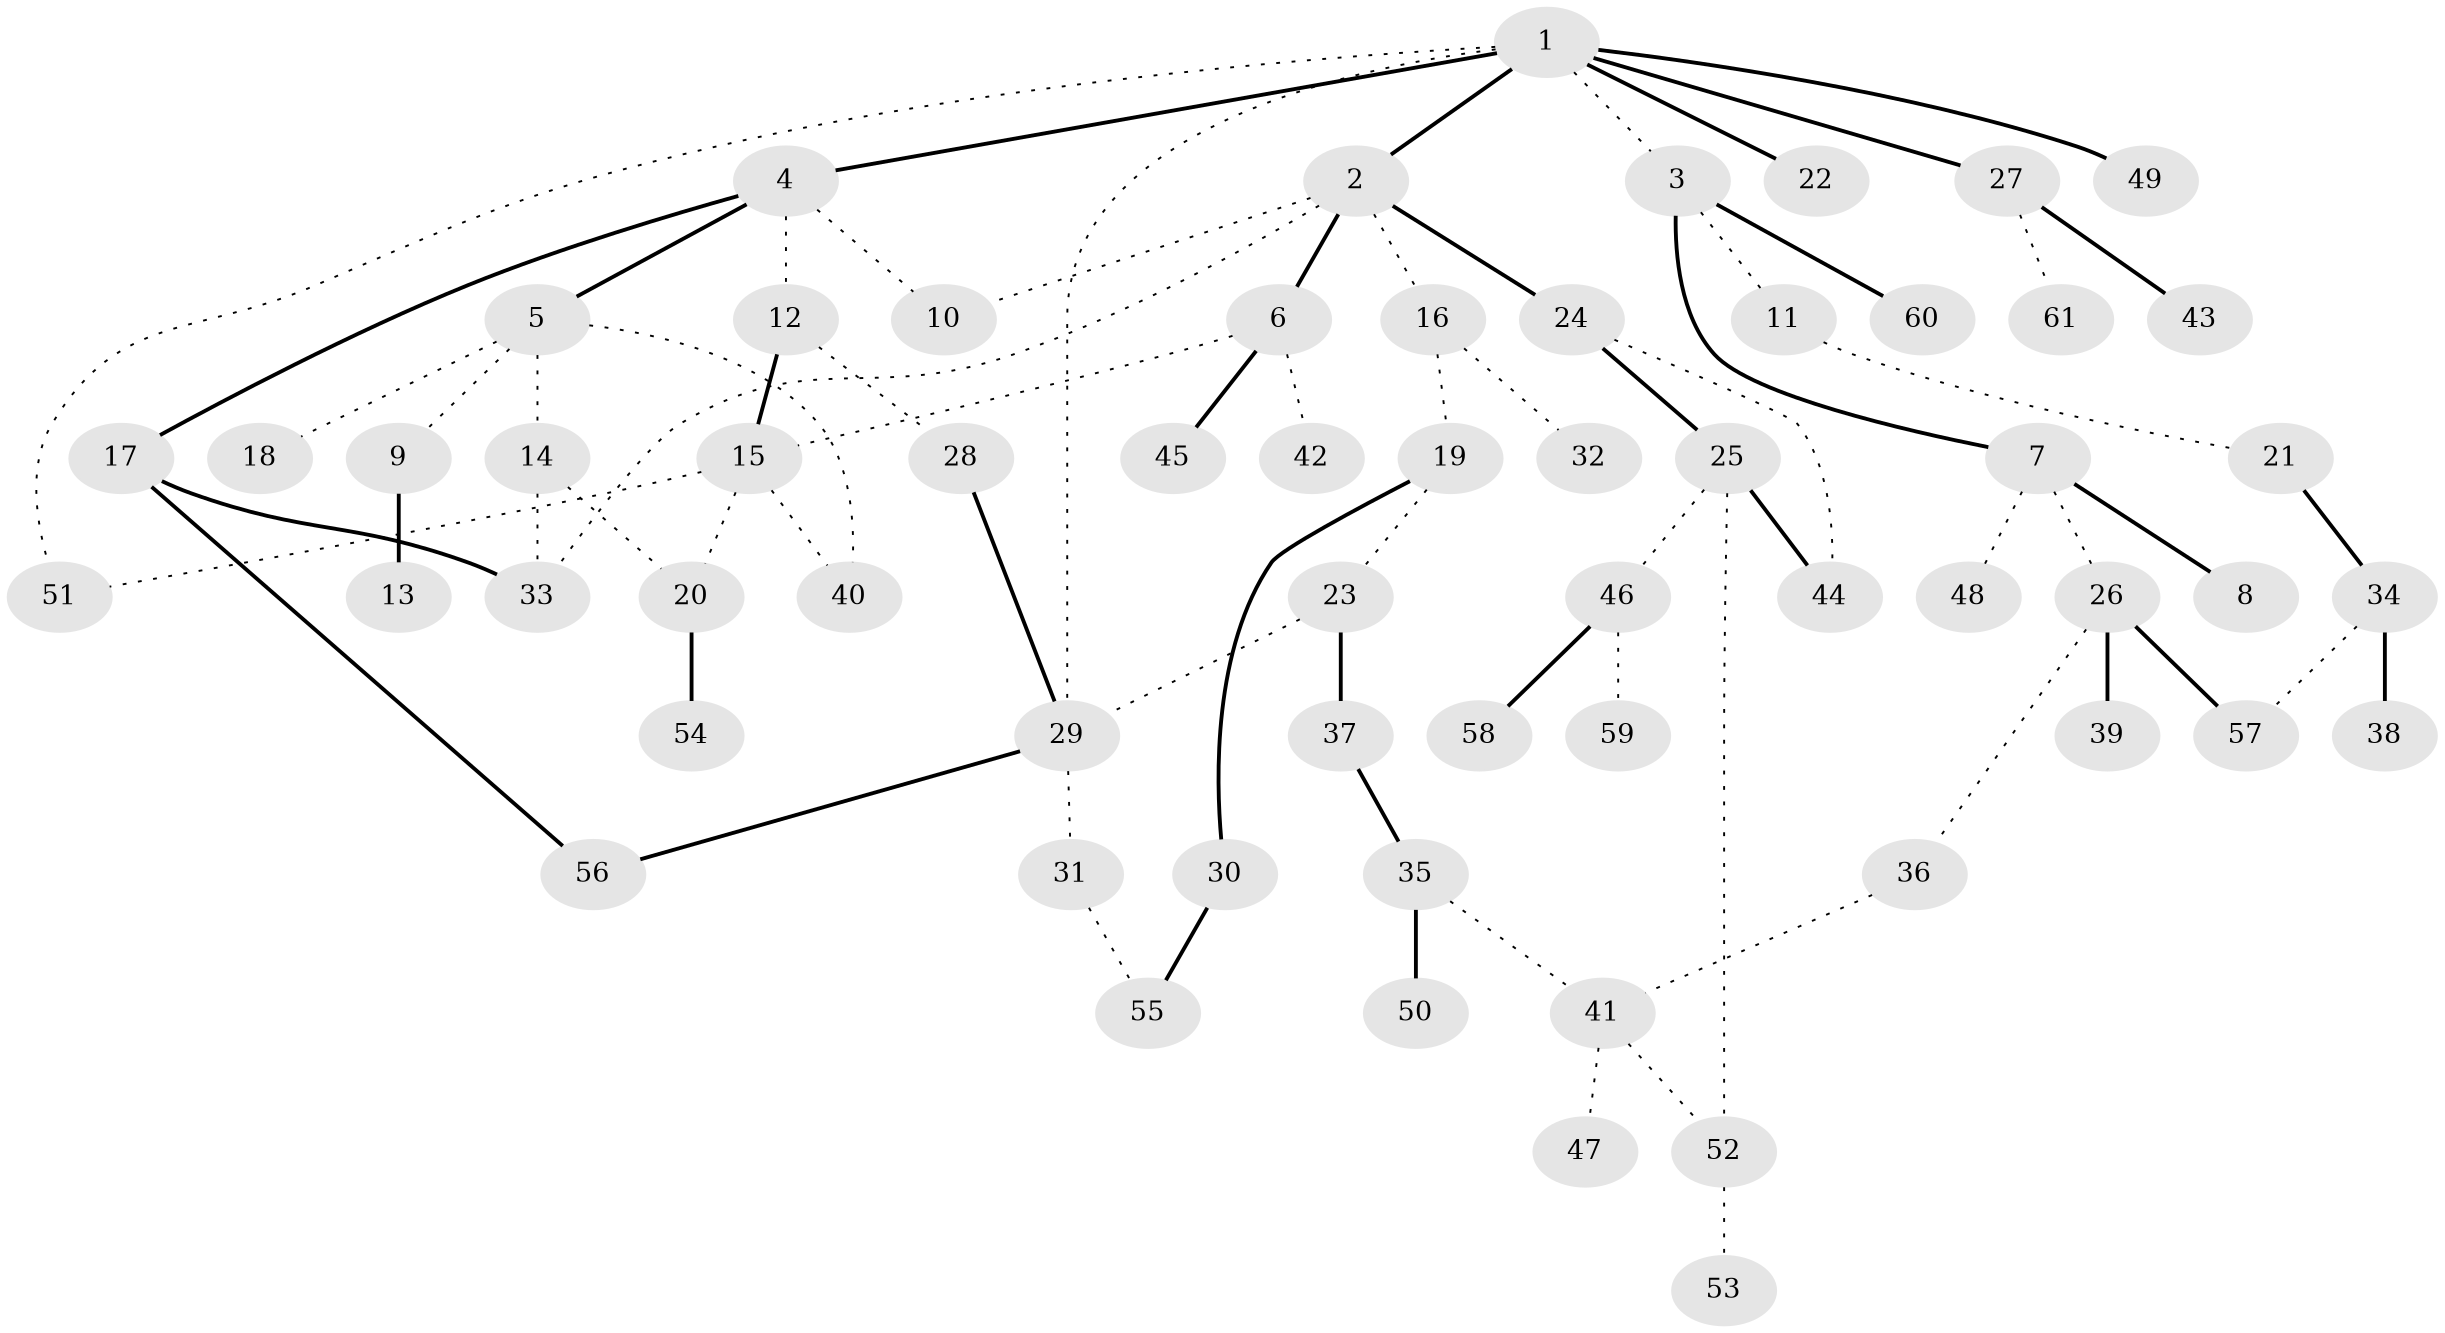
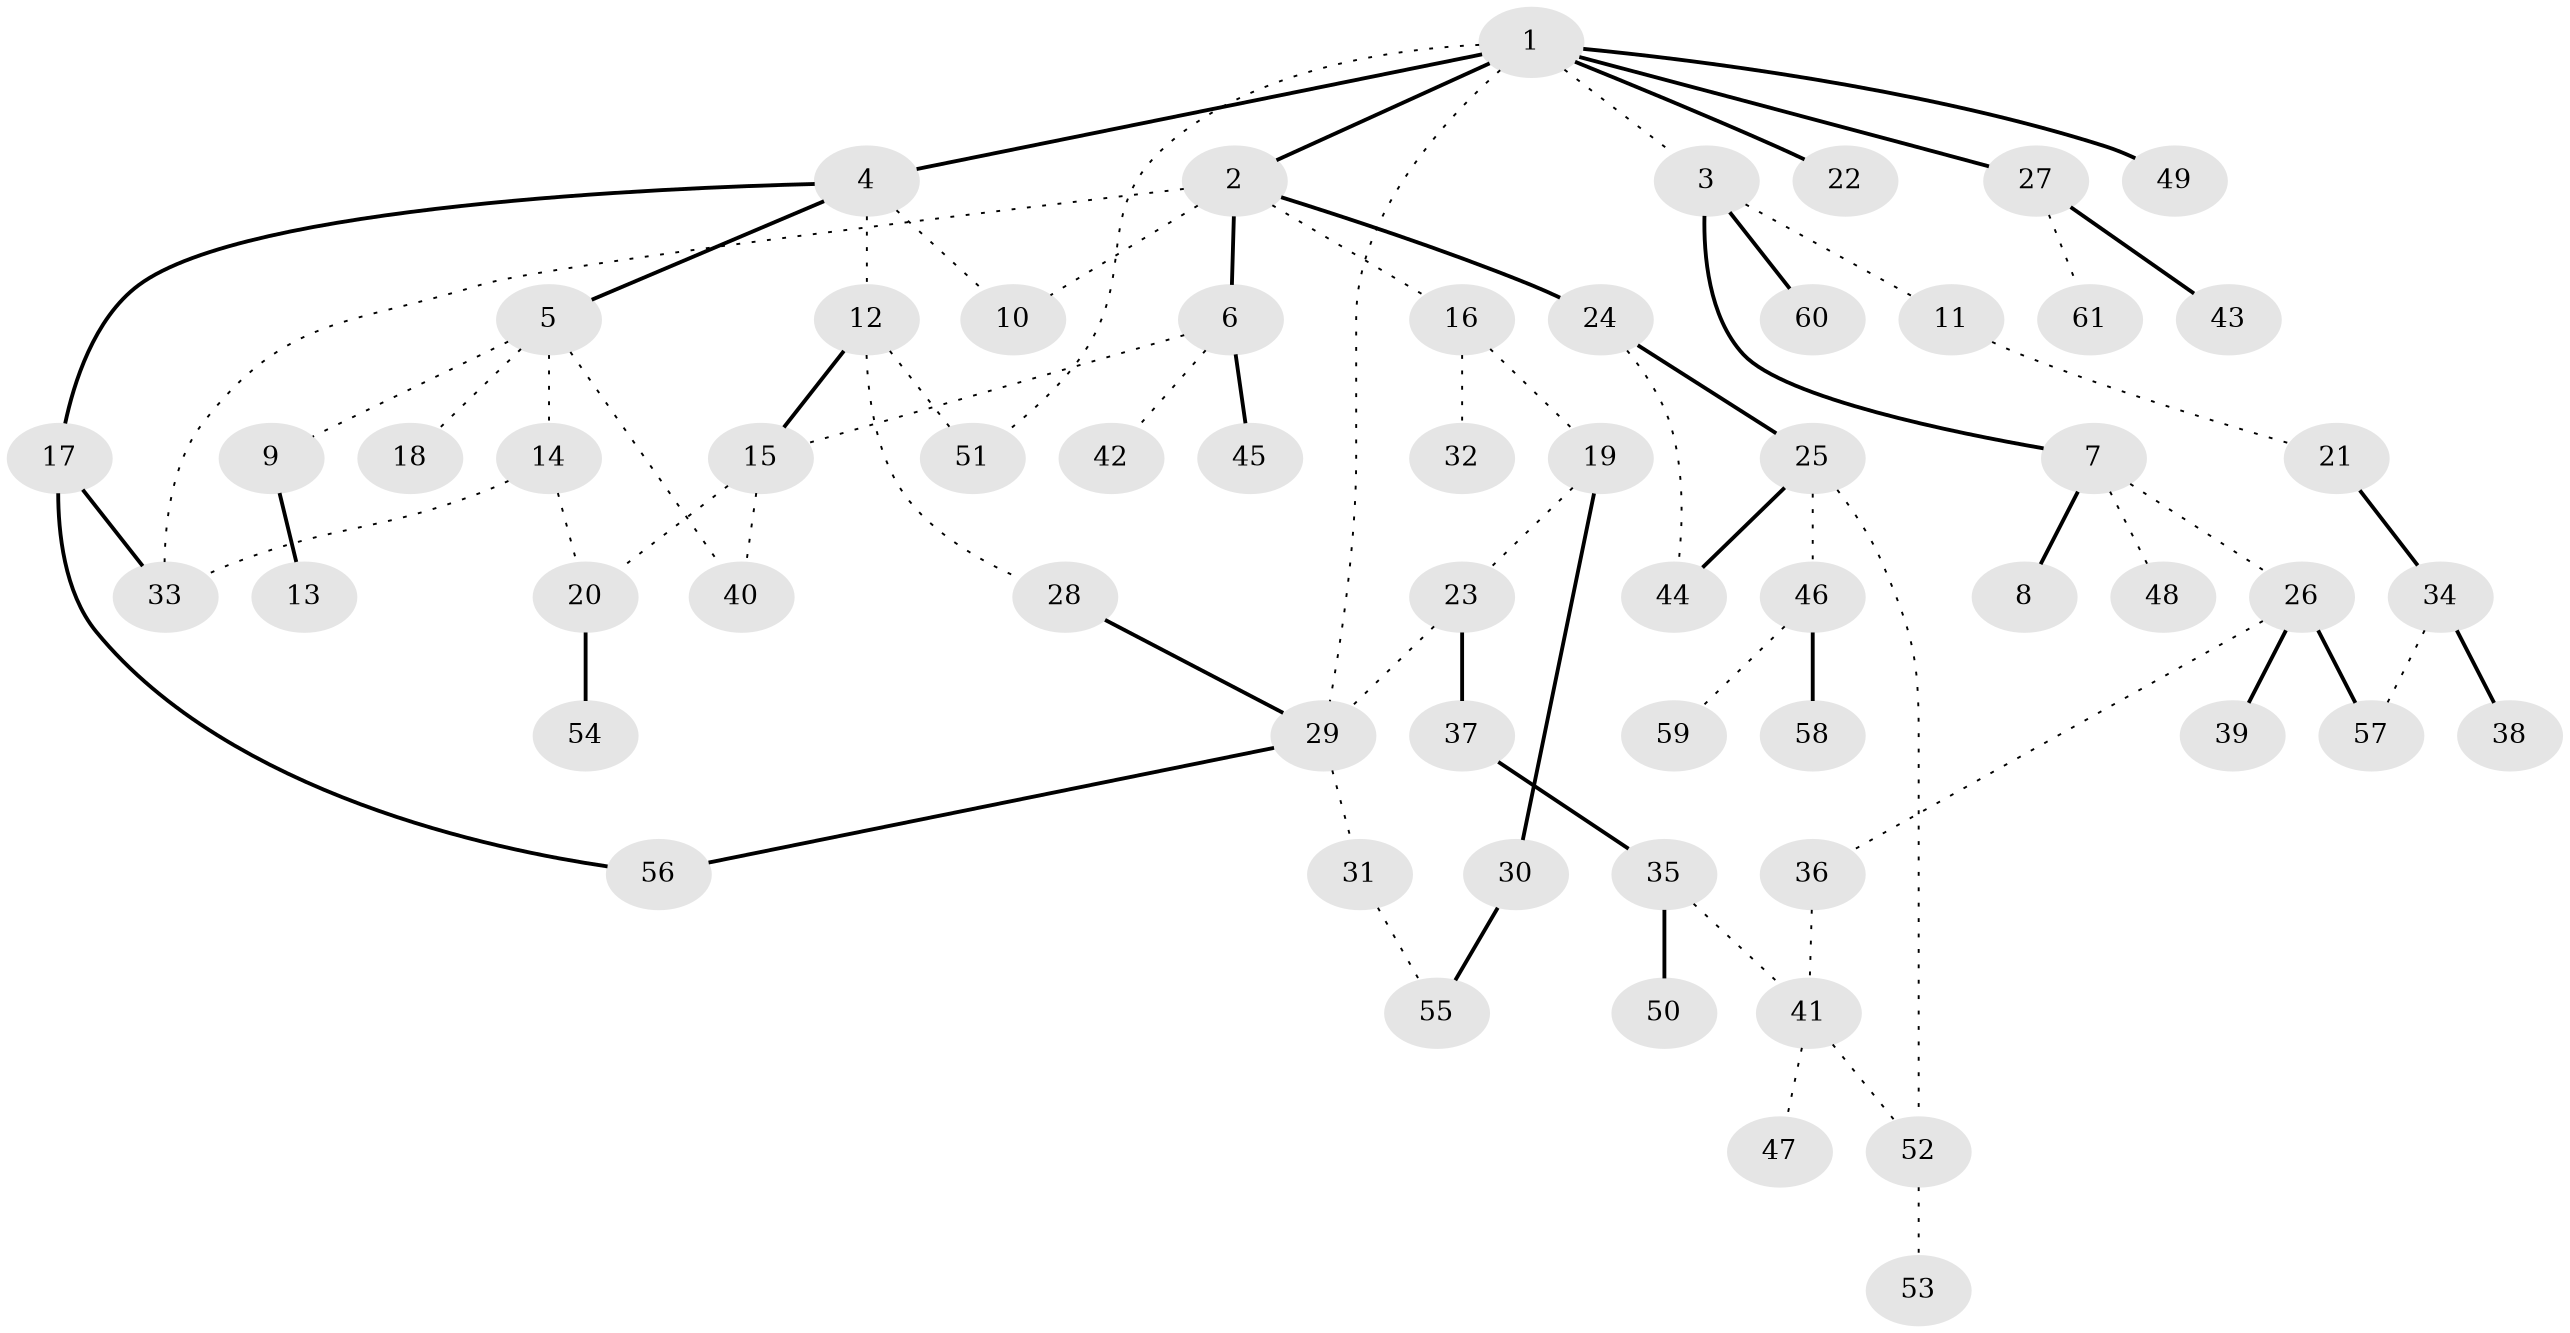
edge "15" -- "51": now "12" -- "51"
